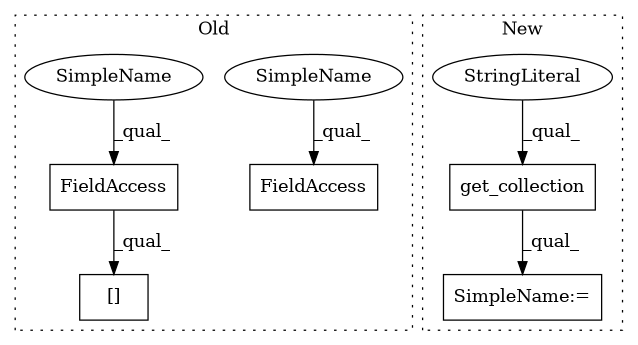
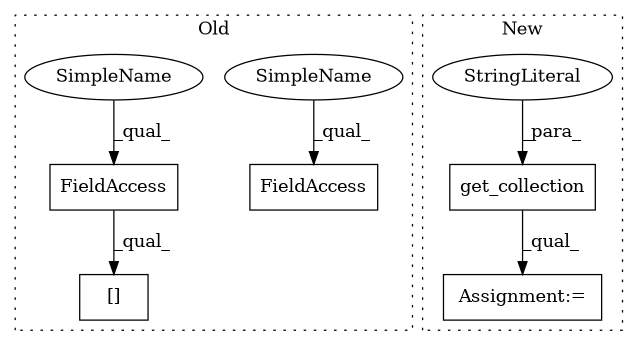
edge "StringLiteral" -> "get_collection": label "_qual_" -> "_para_"
node "SimpleName:=": label "SimpleName:=" -> "Assignment:="
